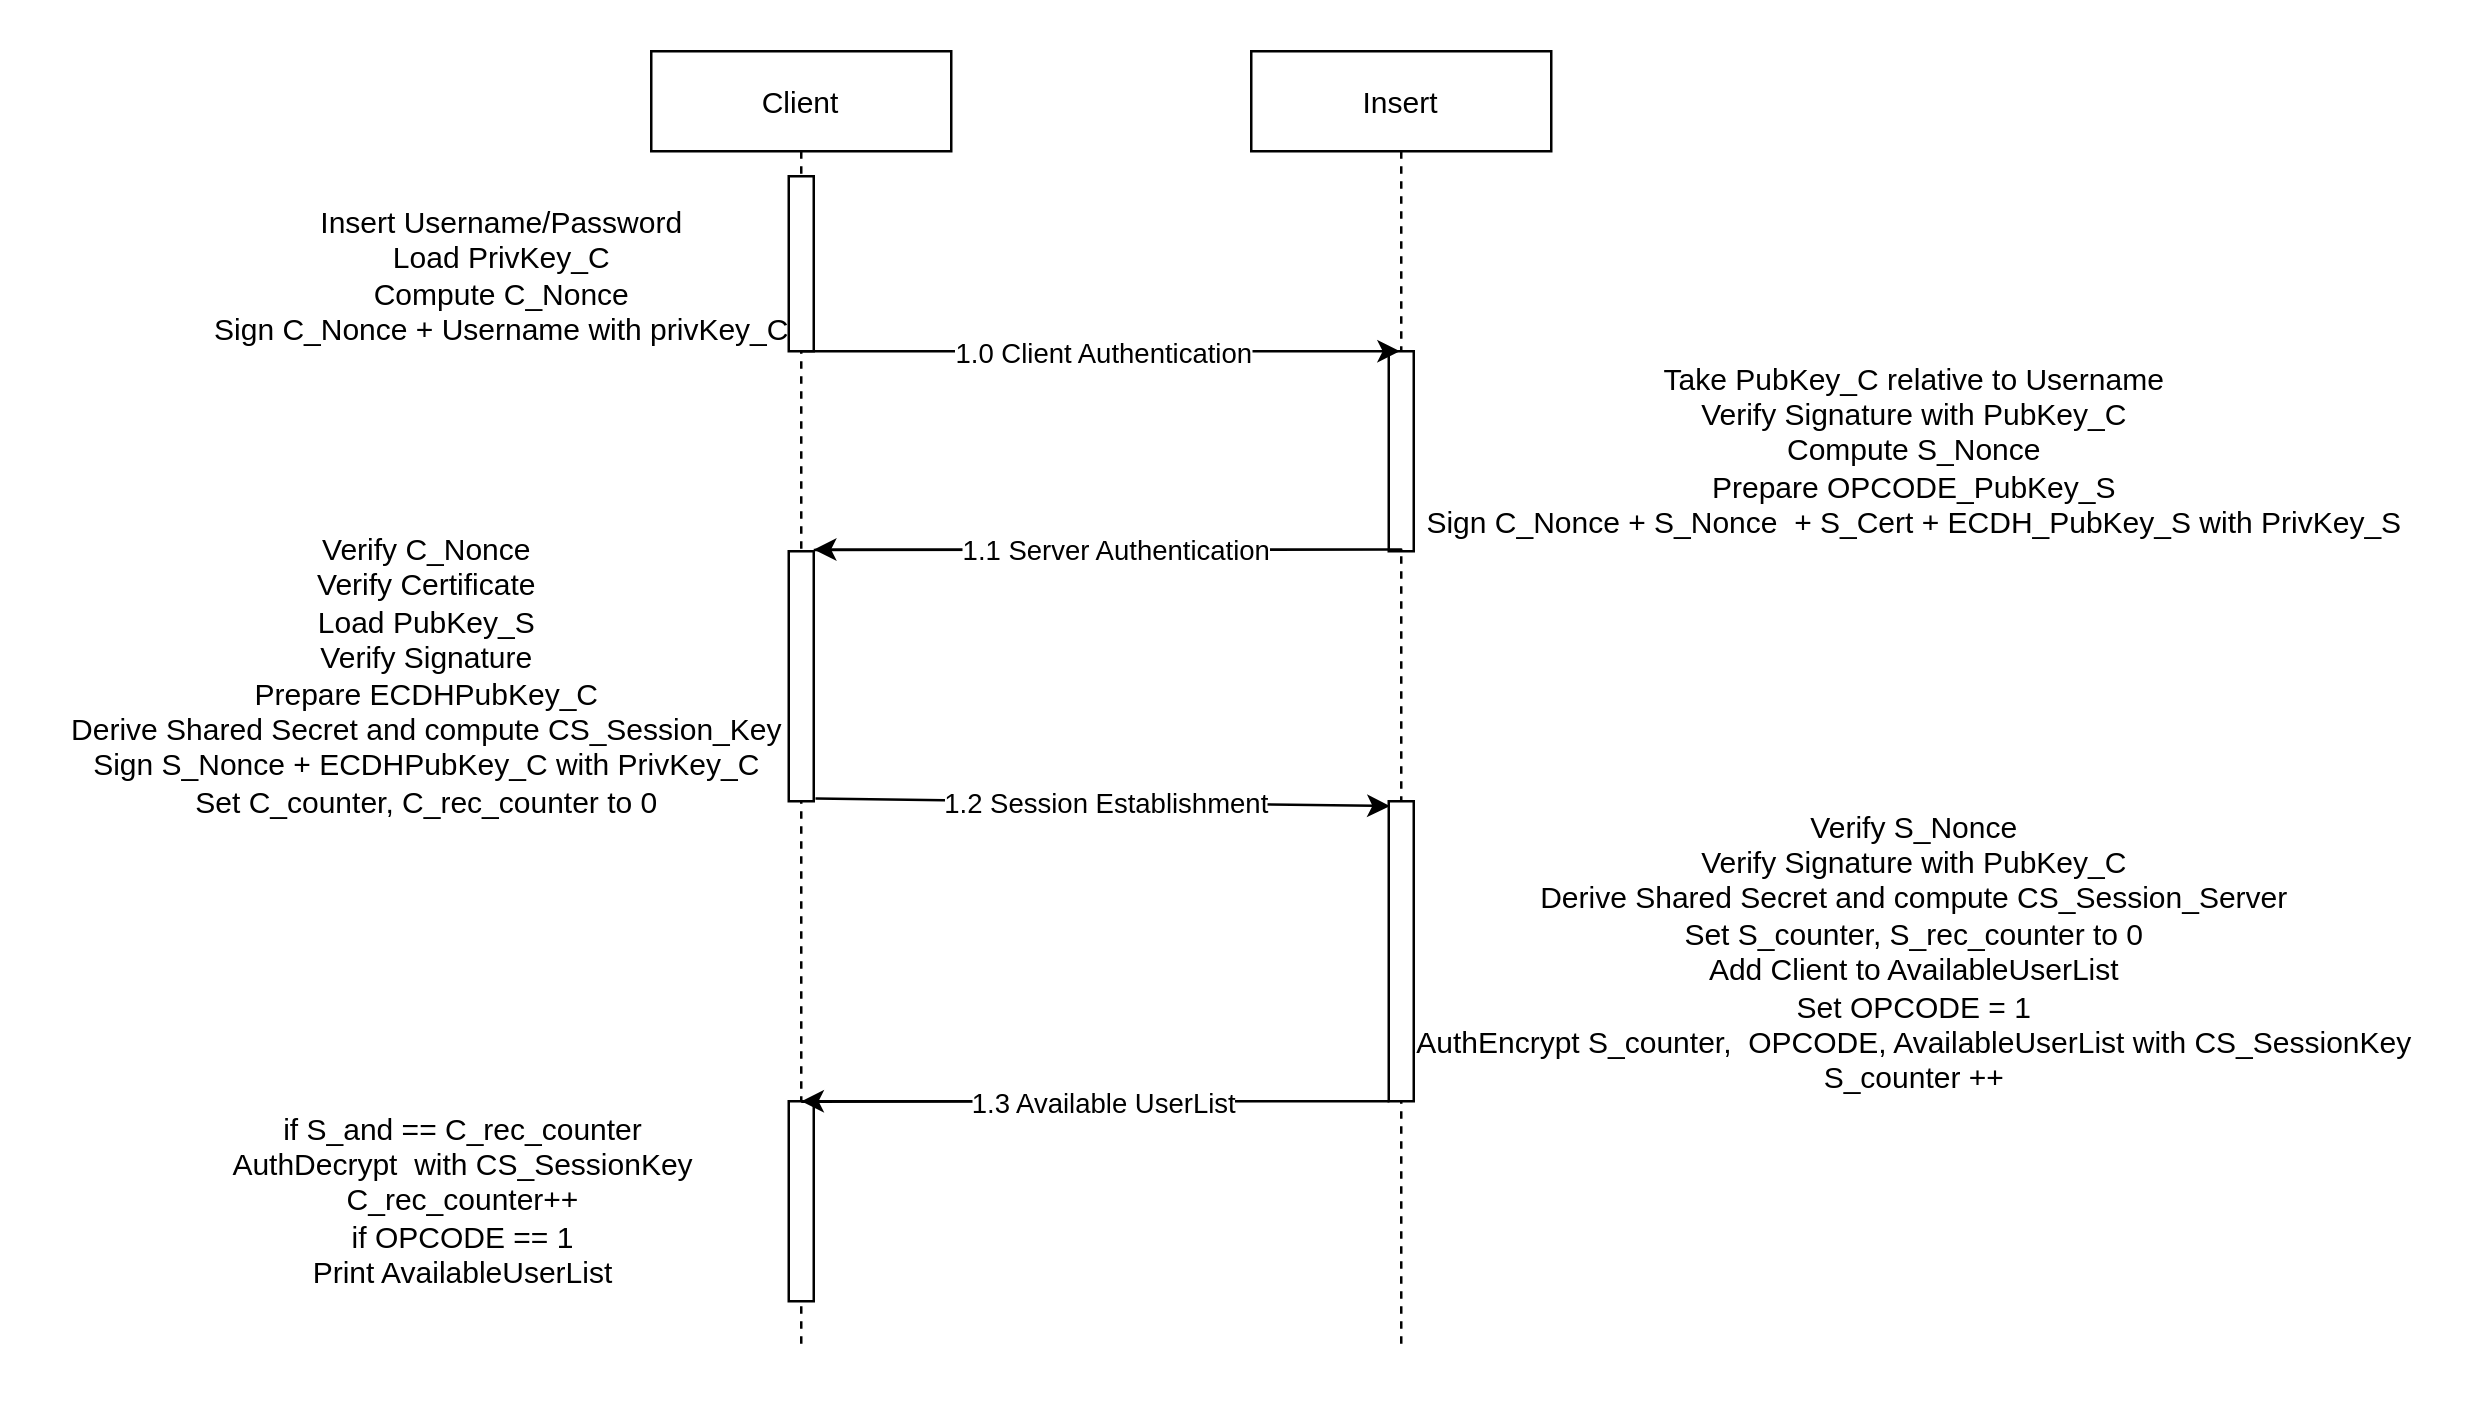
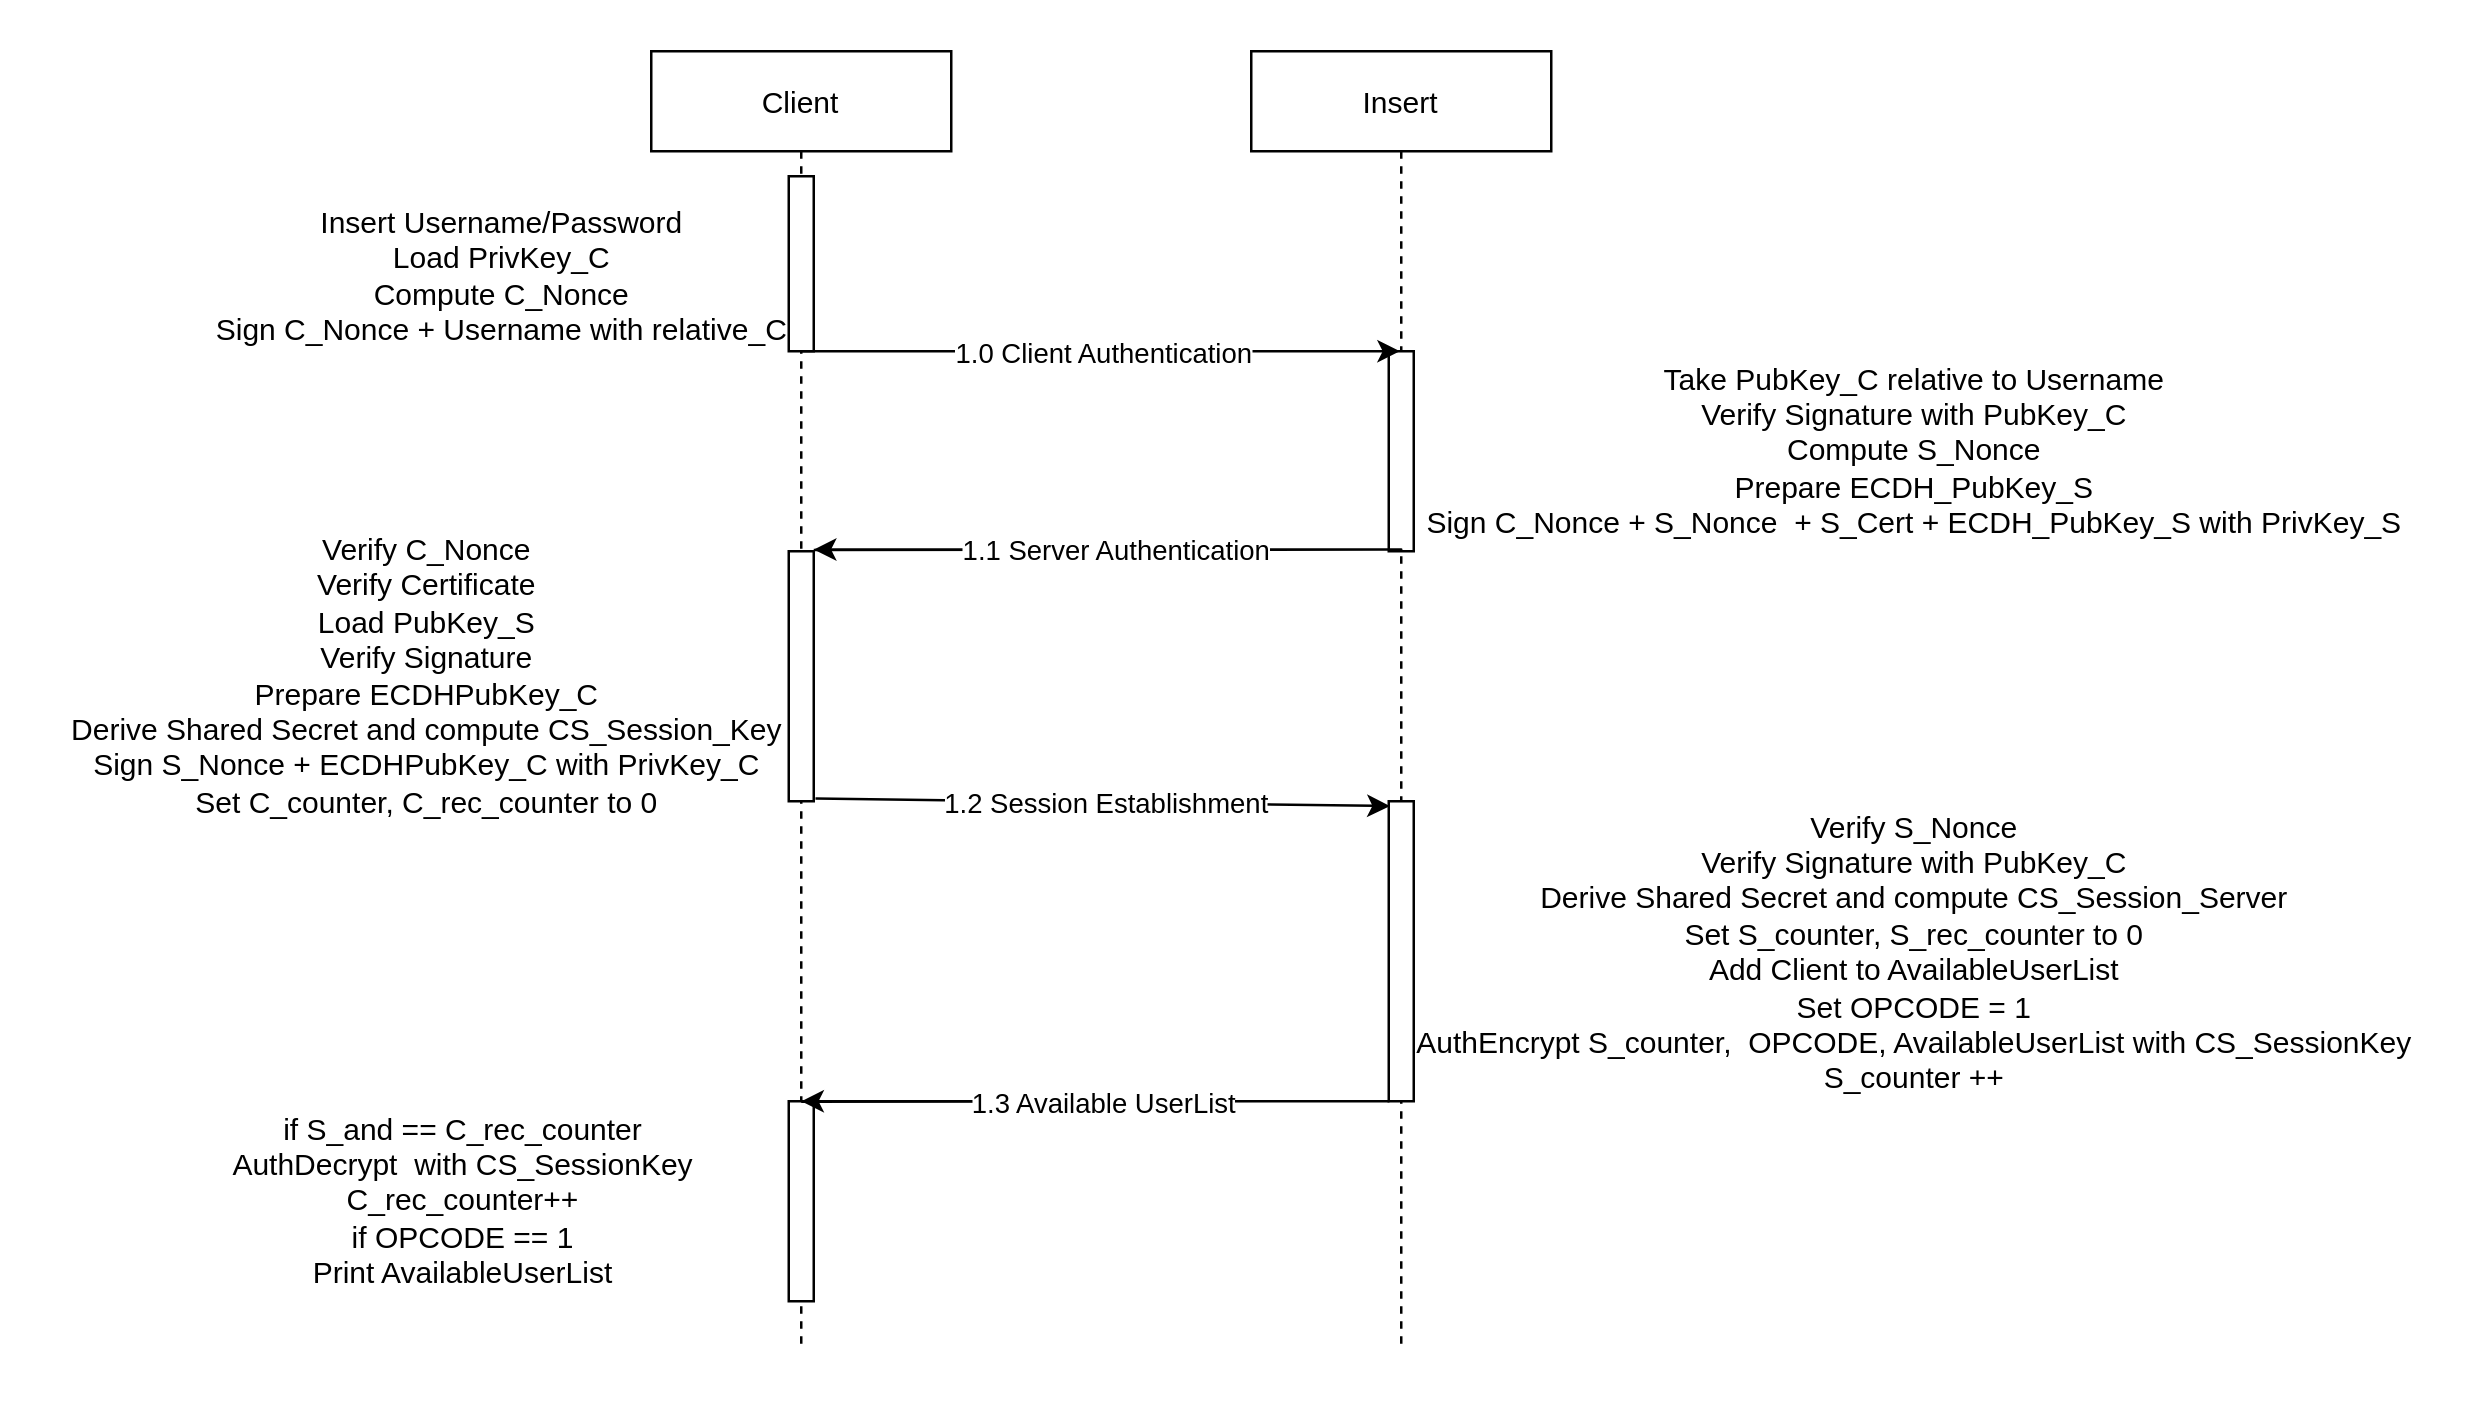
node "Insert Username/Password Load PrivKey_C Compute C_Nonce Sign C_Nonce + Username with privKey_C": label "Insert Username/Password Load PrivKey_C Compute C_Nonce Sign C_Nonce + Username with privKey_C" -> "Insert Username/Password Load PrivKey_C Compute C_Nonce Sign C_Nonce + Username with relative_C"
node "Take PubKey_C relative to Username Verify Signature with PubKey_C Compute S_Nonce Prepare OPCODE_PubKey_S Sign C_Nonce + S_Nonce + S_Cert + ECDH_PubKey_S with PrivKey_S": label "Take PubKey_C relative to Username Verify Signature with PubKey_C Compute S_Nonce Prepare OPCODE_PubKey_S Sign C_Nonce + S_Nonce + S_Cert + ECDH_PubKey_S with PrivKey_S" -> "Take PubKey_C relative to Username Verify Signature with PubKey_C Compute S_Nonce Prepare ECDH_PubKey_S Sign C_Nonce + S_Nonce + S_Cert + ECDH_PubKey_S with PrivKey_S"
